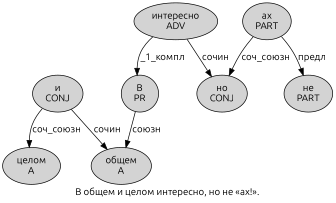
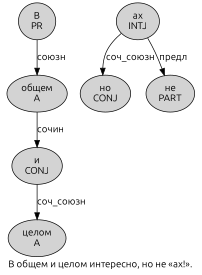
node "интересно ADV": removed
node "ах PART": label "ах PART" -> "ах INTJ"
edge "и CONJ" -> "общем A": reversed
